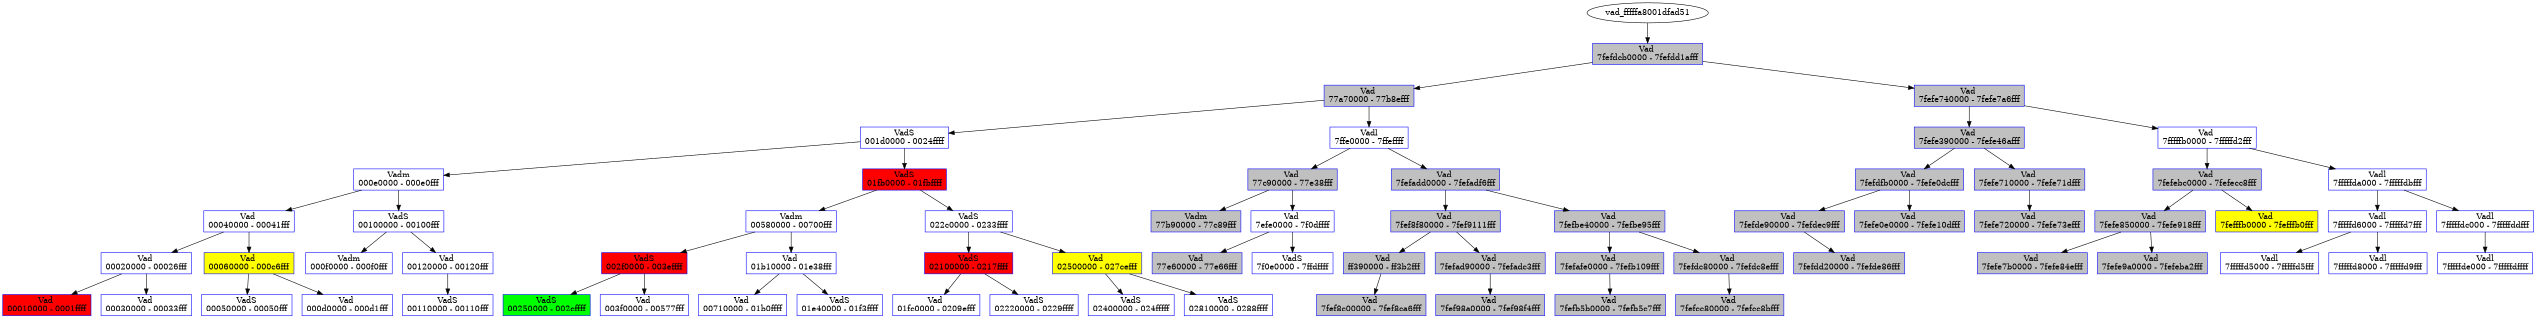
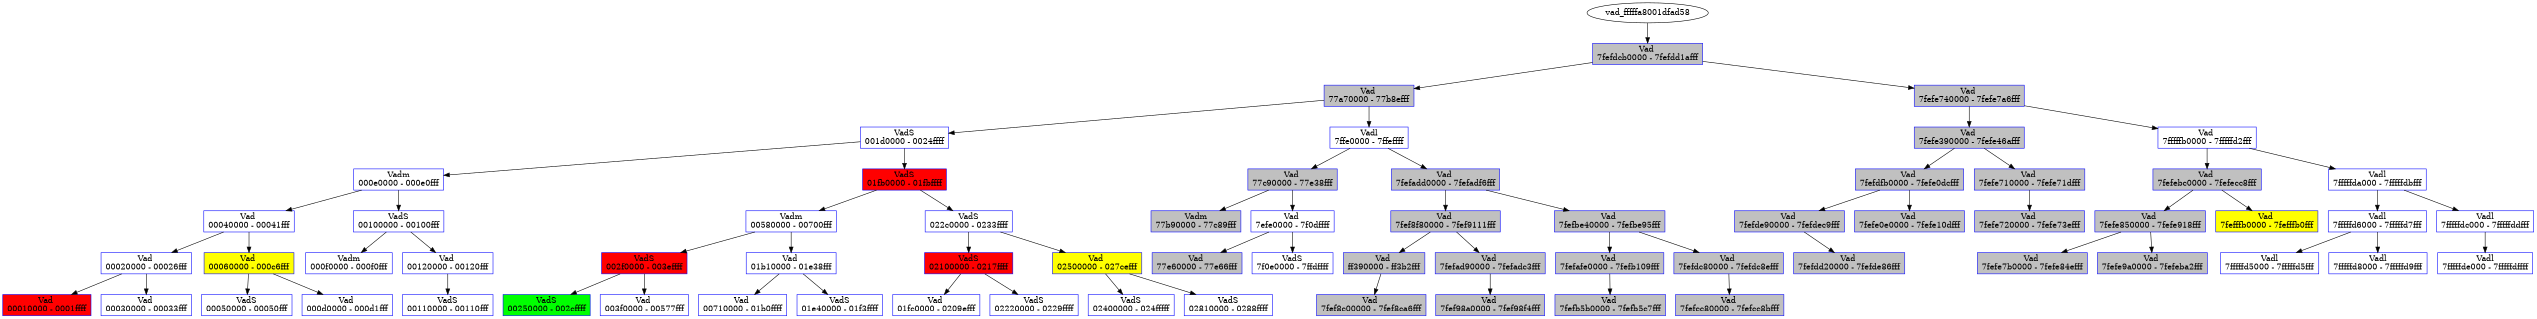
node "vad_fffffa8001dfad51": label "vad_fffffa8001dfad51" -> "vad_fffffa8001dfad58"
